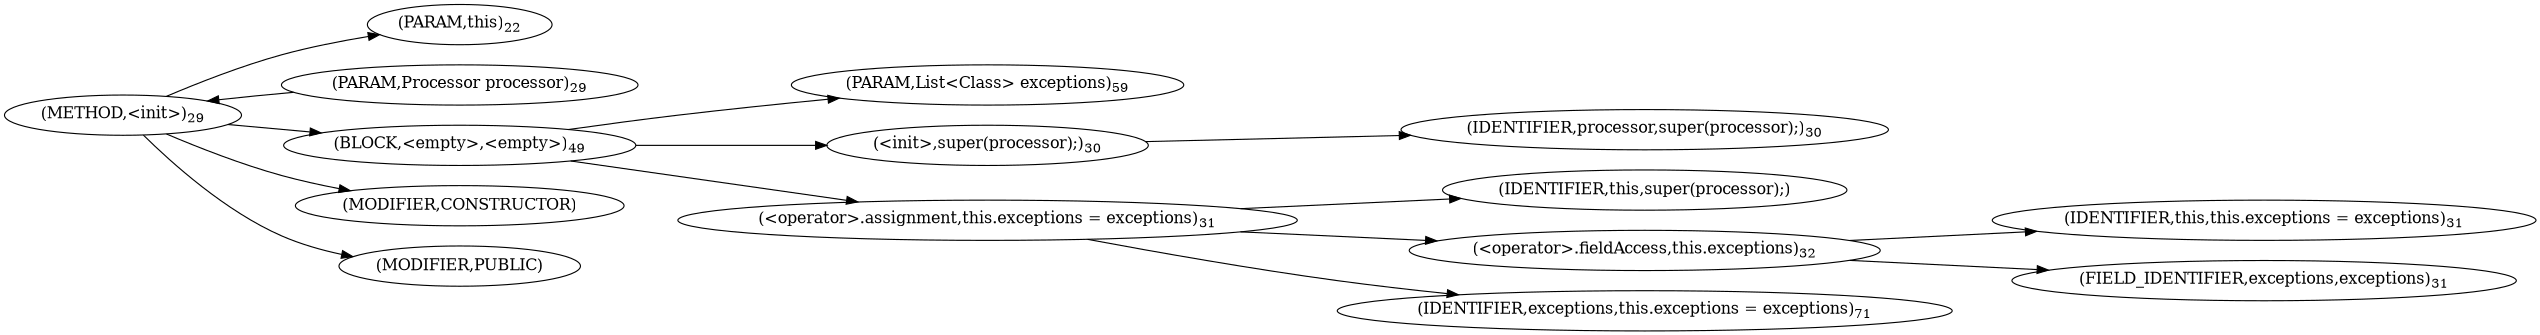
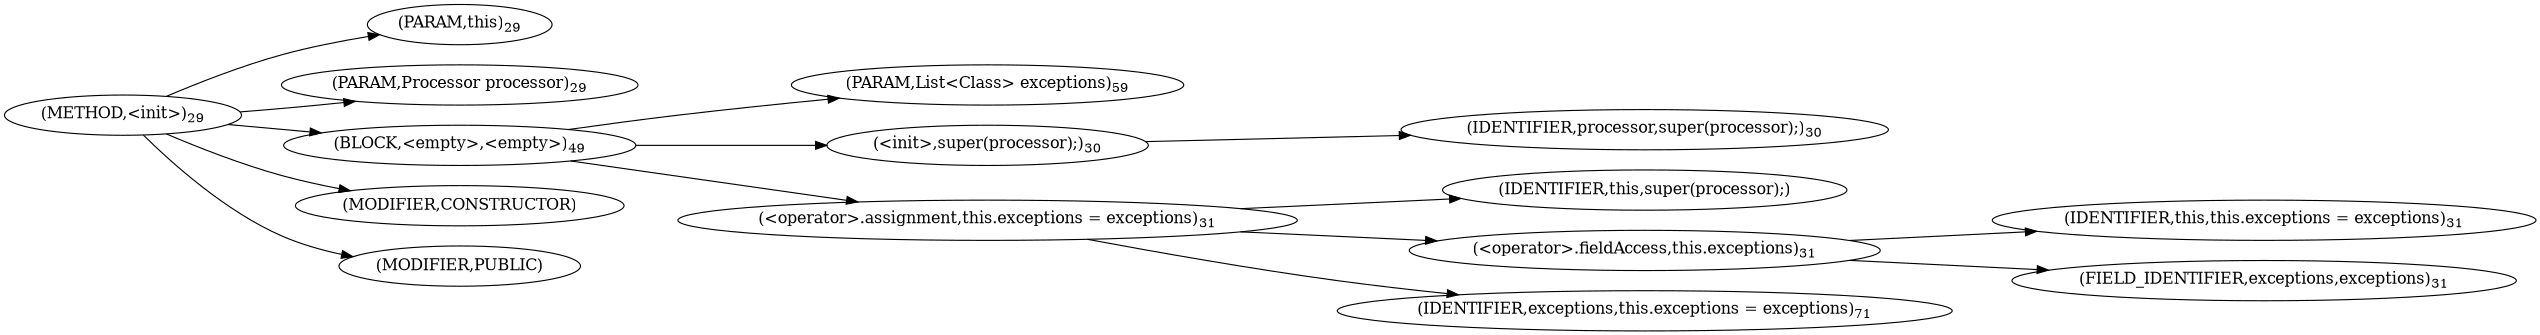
node "(PARAM,this)": text "22" -> "29"
edge "(PARAM,Processor processor)" -> "(METHOD,<init>)": reversed
node "(<operator>.fieldAccess,this.exceptions)": text "32" -> "31"
